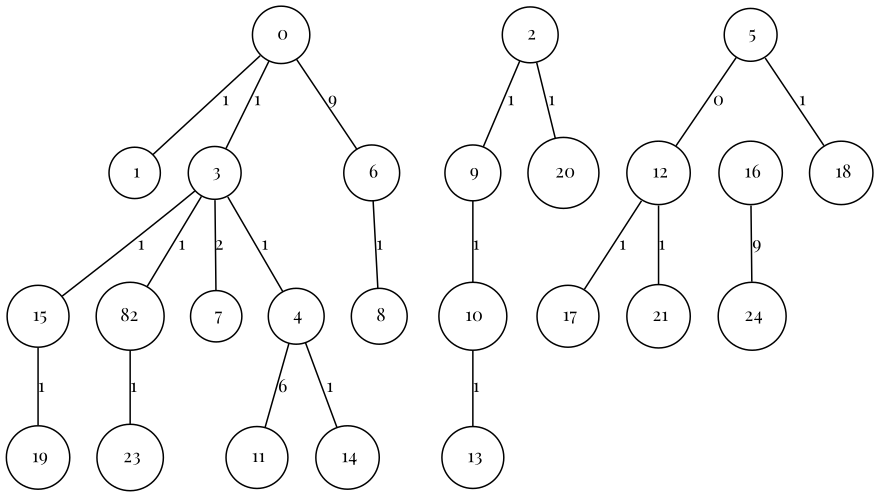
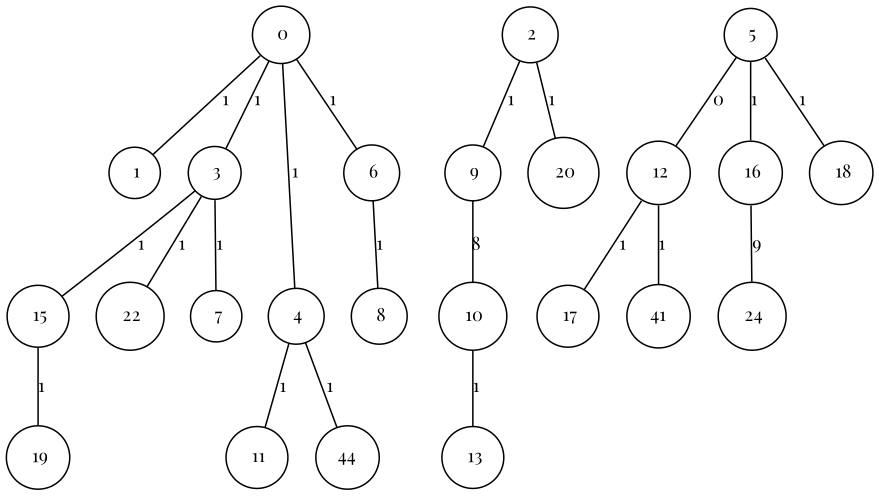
edge "0" -- "6": label "9" -> "1"
edge "5" -- "16": added, label "1"
edge "3" -- "4": now "0" -- "4"
edge "3" -- "7": label "2" -> "1"
edge "9" -- "10": label "1" -> "8"
node "82": label "82" -> "22"
node "21": label "21" -> "41"
edge "4" -- "11": label "6" -> "1"
node "23": removed
node "14": label "14" -> "44"
